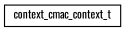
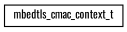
node "context_cmac_context_t": label "context_cmac_context_t" -> "mbedtls_cmac_context_t"
